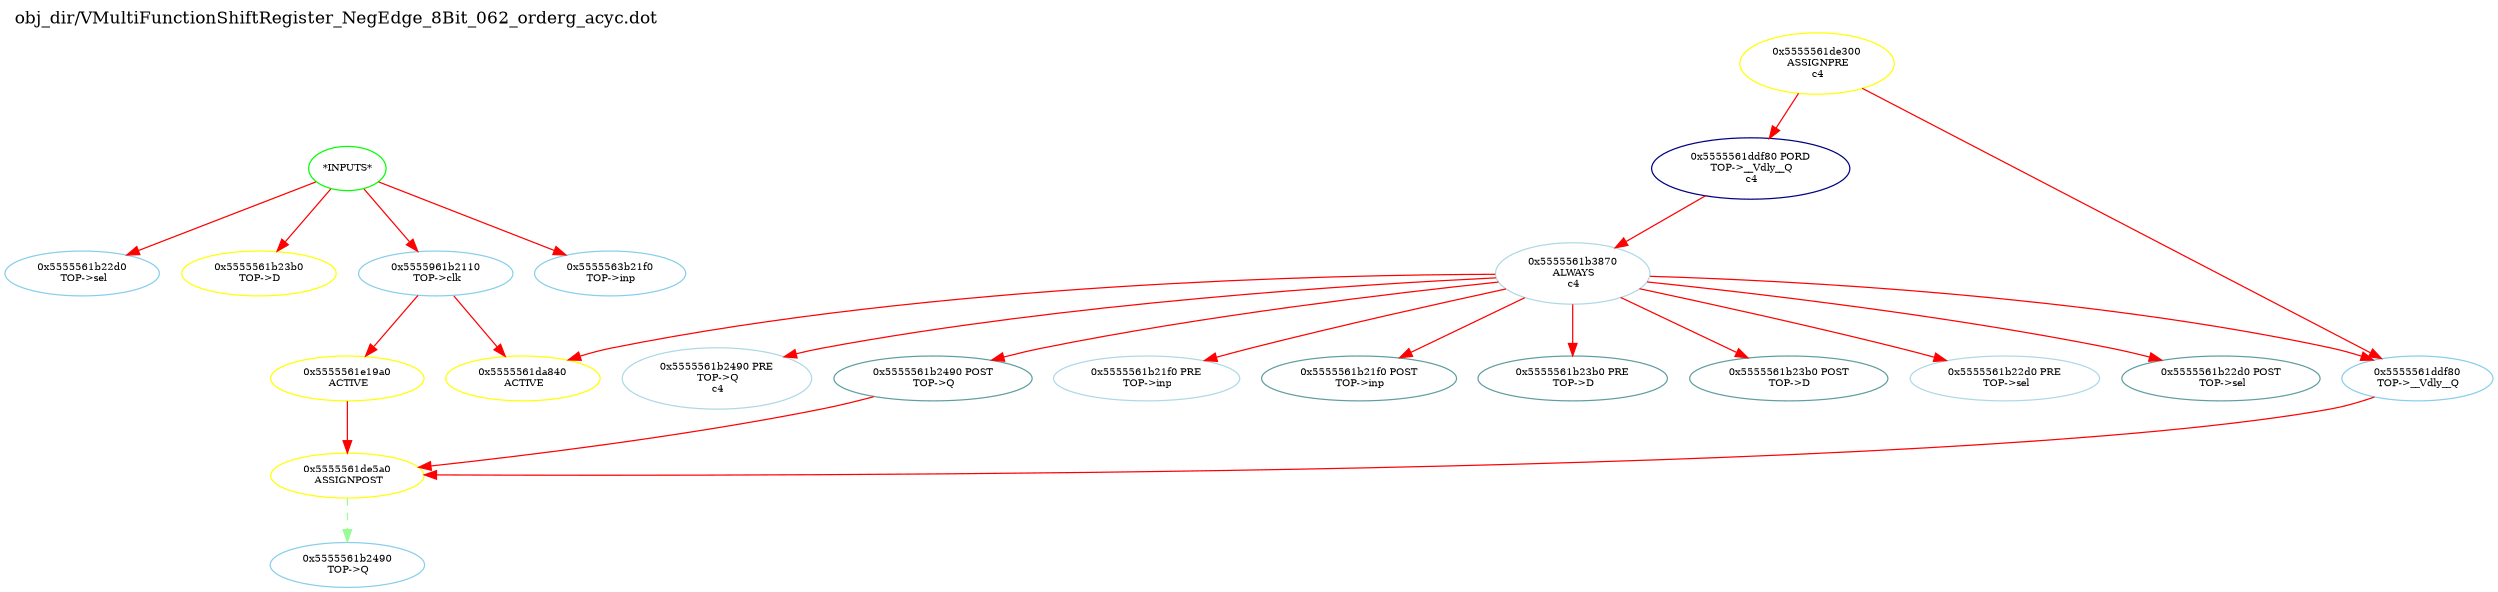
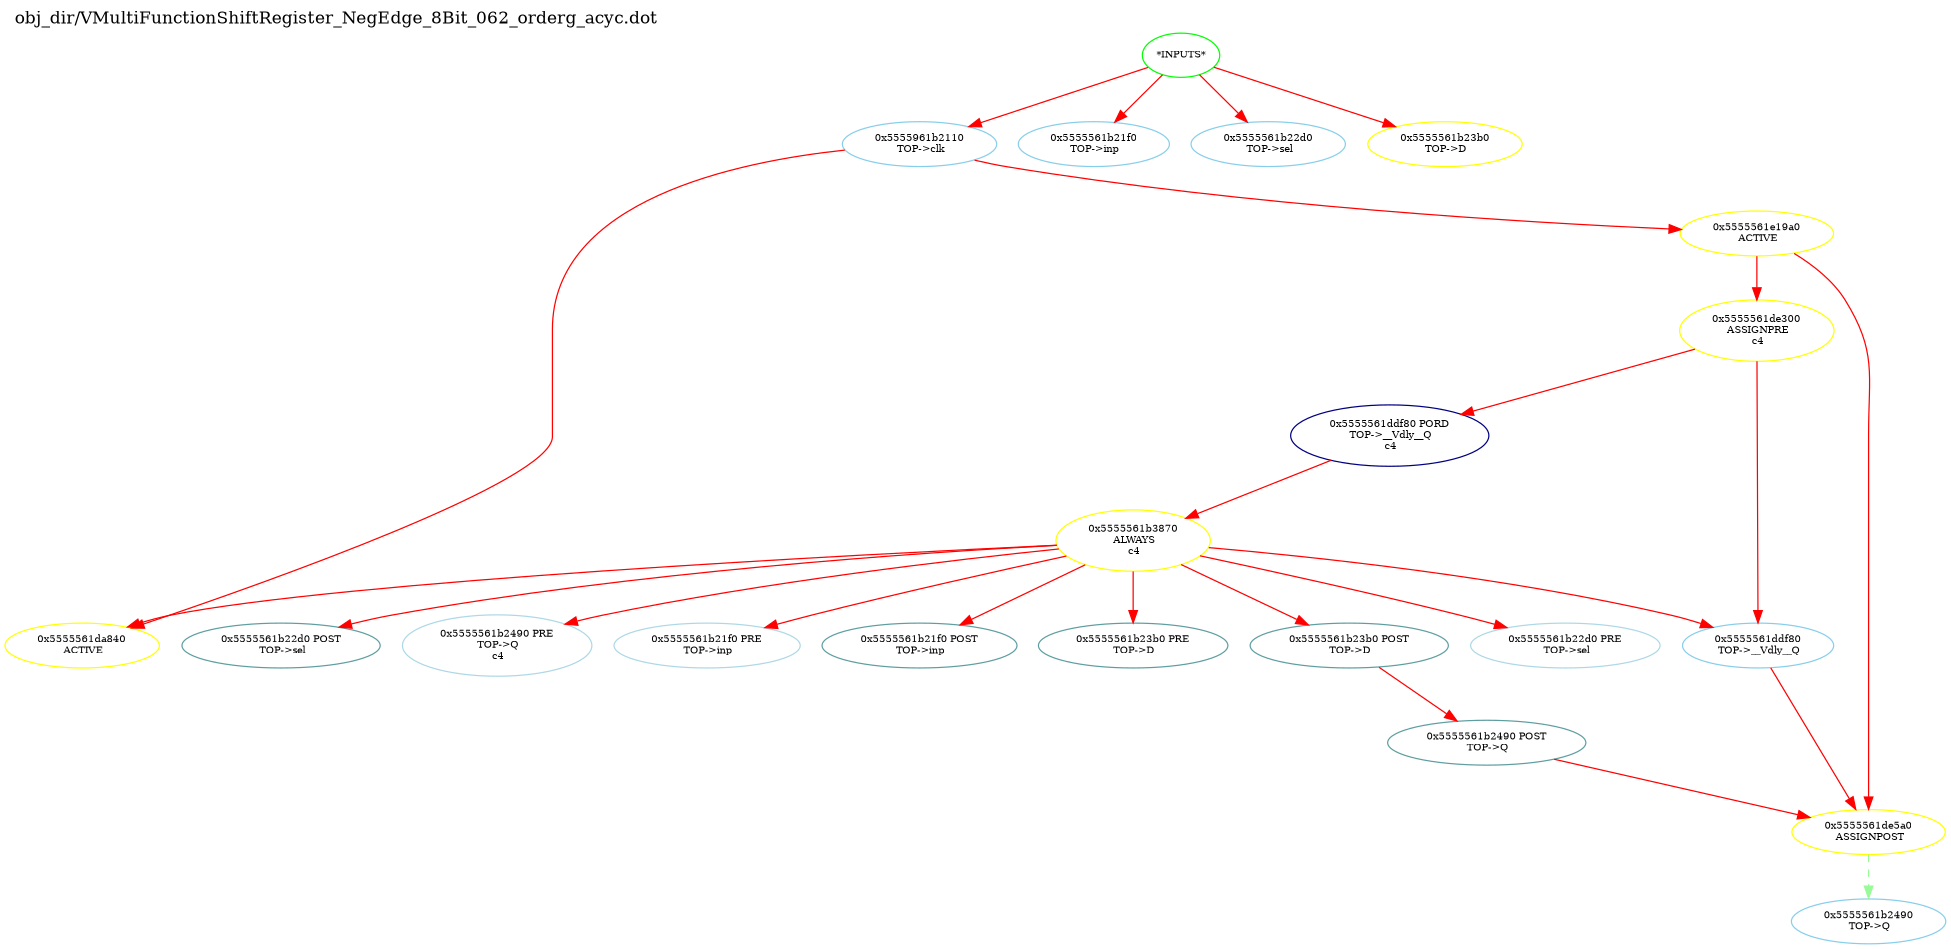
edge "0x5555561e19a0 ACTIVE" -> "0x5555561de300 ASSIGNPRE c4": added
node "0x5555563b21f0 TOP->inp": label "0x5555563b21f0 TOP->inp" -> "0x5555561b21f0 TOP->inp"
node "0x5555561b3870 ALWAYS c4": color lightblue -> yellow
edge "0x5555561b3870 ALWAYS c4" -> "0x5555561b2490 POST TOP->Q": now "0x5555561b23b0 POST TOP->D" -> "0x5555561b2490 POST TOP->Q"
